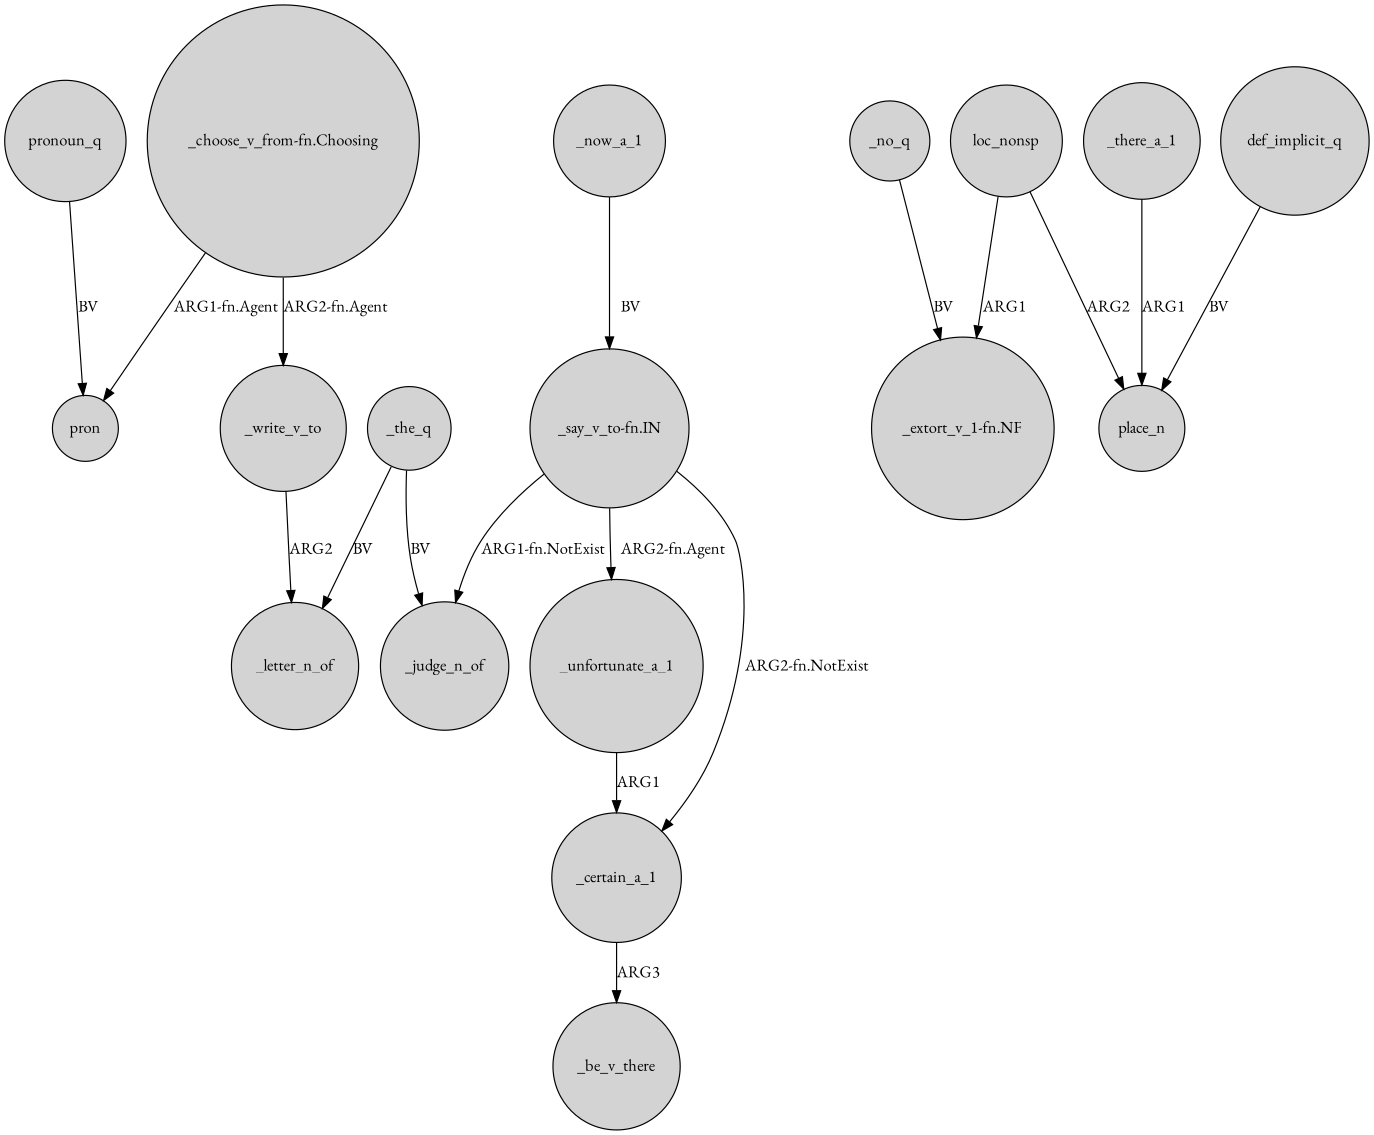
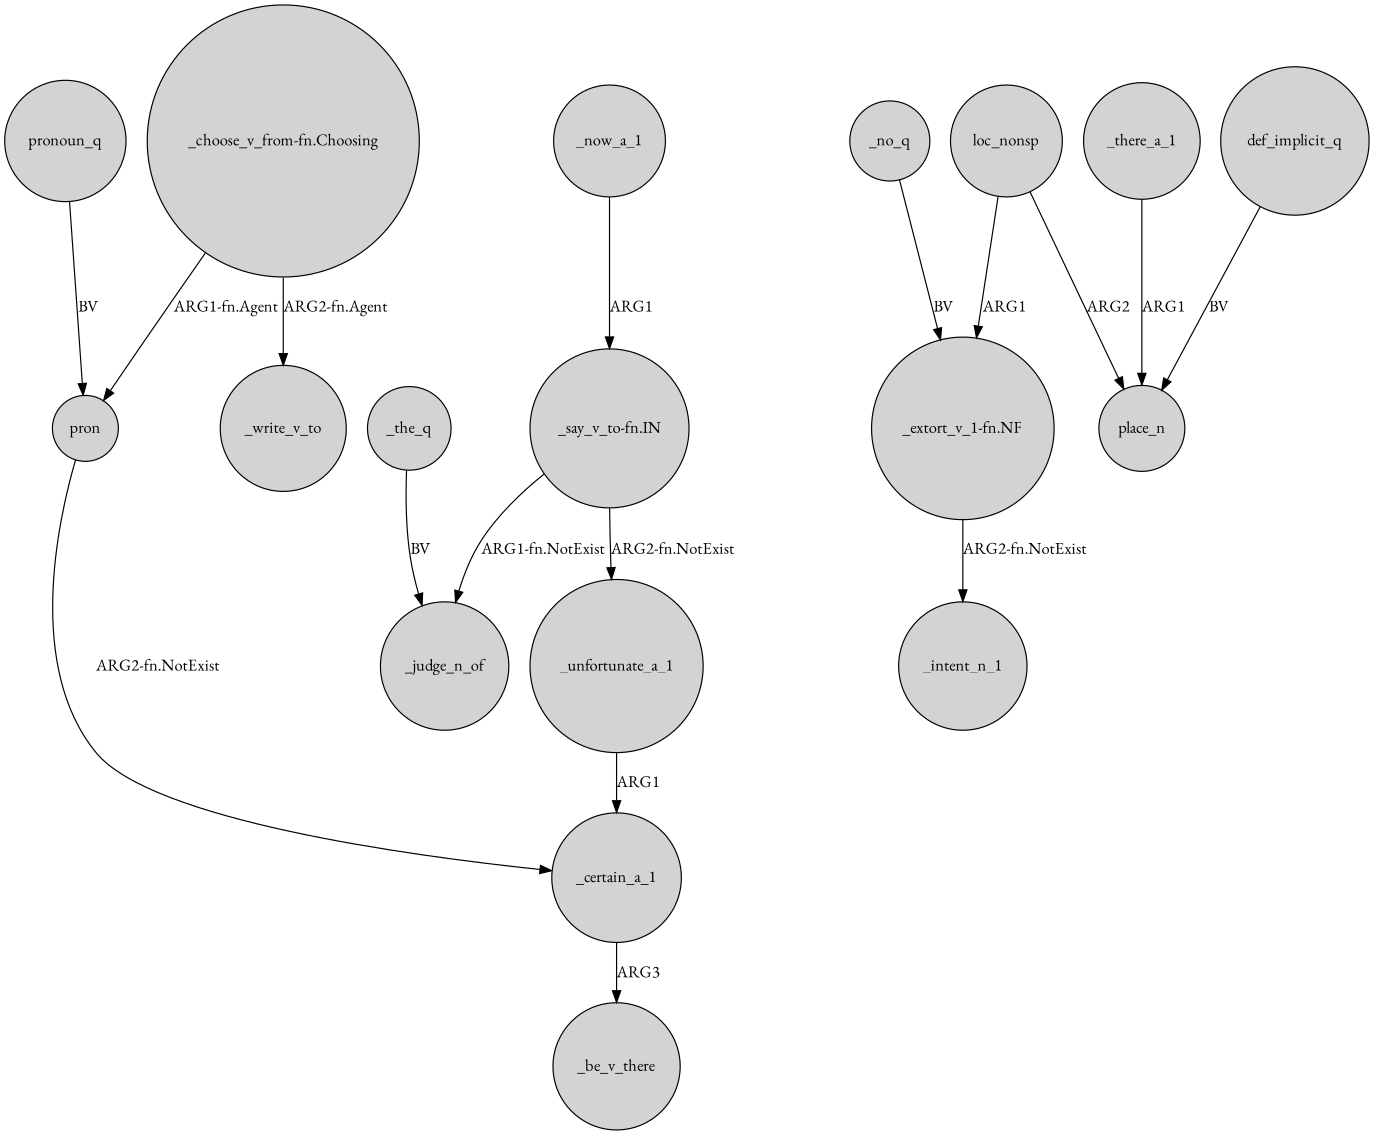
edge "_now_a_1" -> "_say_v_to-fn.IN": label "BV" -> "ARG1"
edge "_say_v_to-fn.IN" -> "_unfortunate_a_1": label "ARG2-fn.Agent" -> "ARG2-fn.NotExist"
edge "_say_v_to-fn.IN" -> "_certain_a_1": now "pron" -> "_certain_a_1"
node "_letter_n_of": removed
node "_intent_n_1": added
